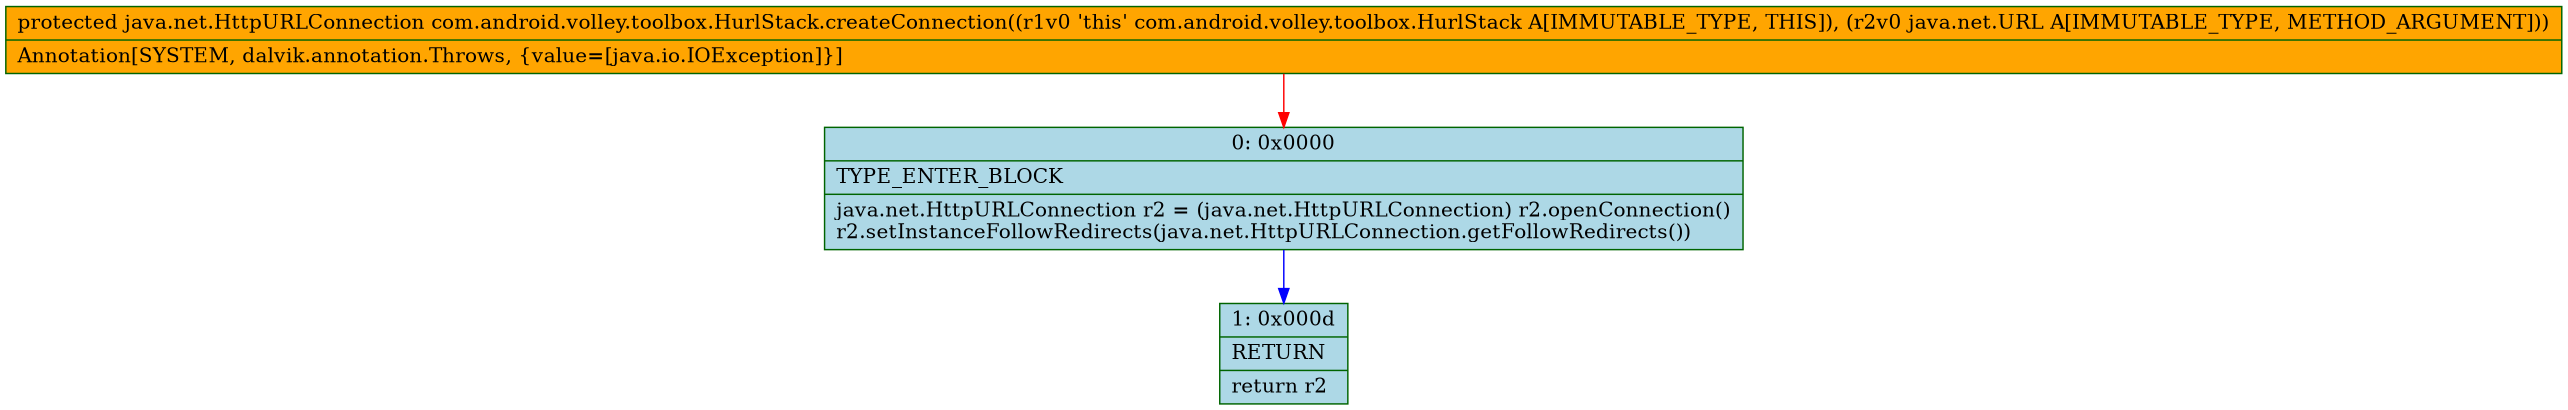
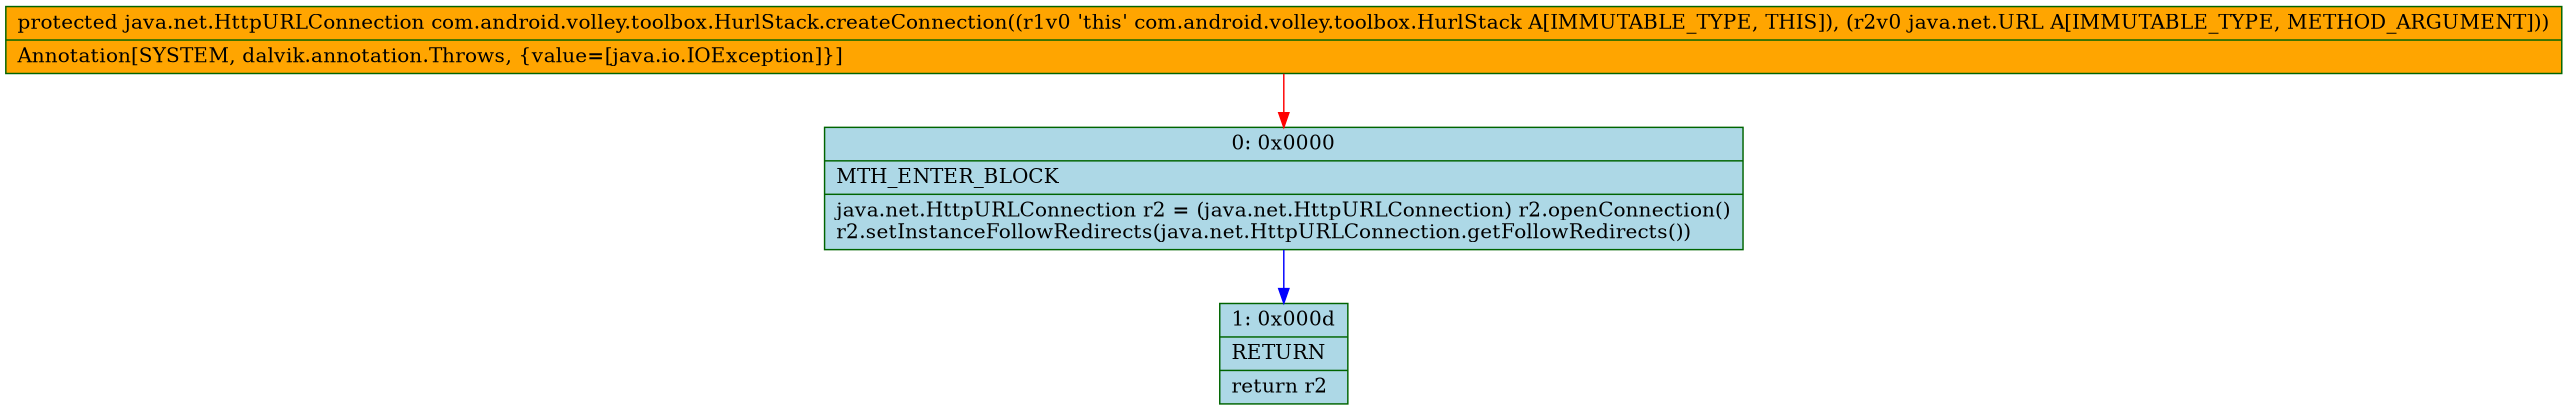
node "0: 0x0000": text "TYPE_ENTER_BLOCK" -> "MTH_ENTER_BLOCK"
